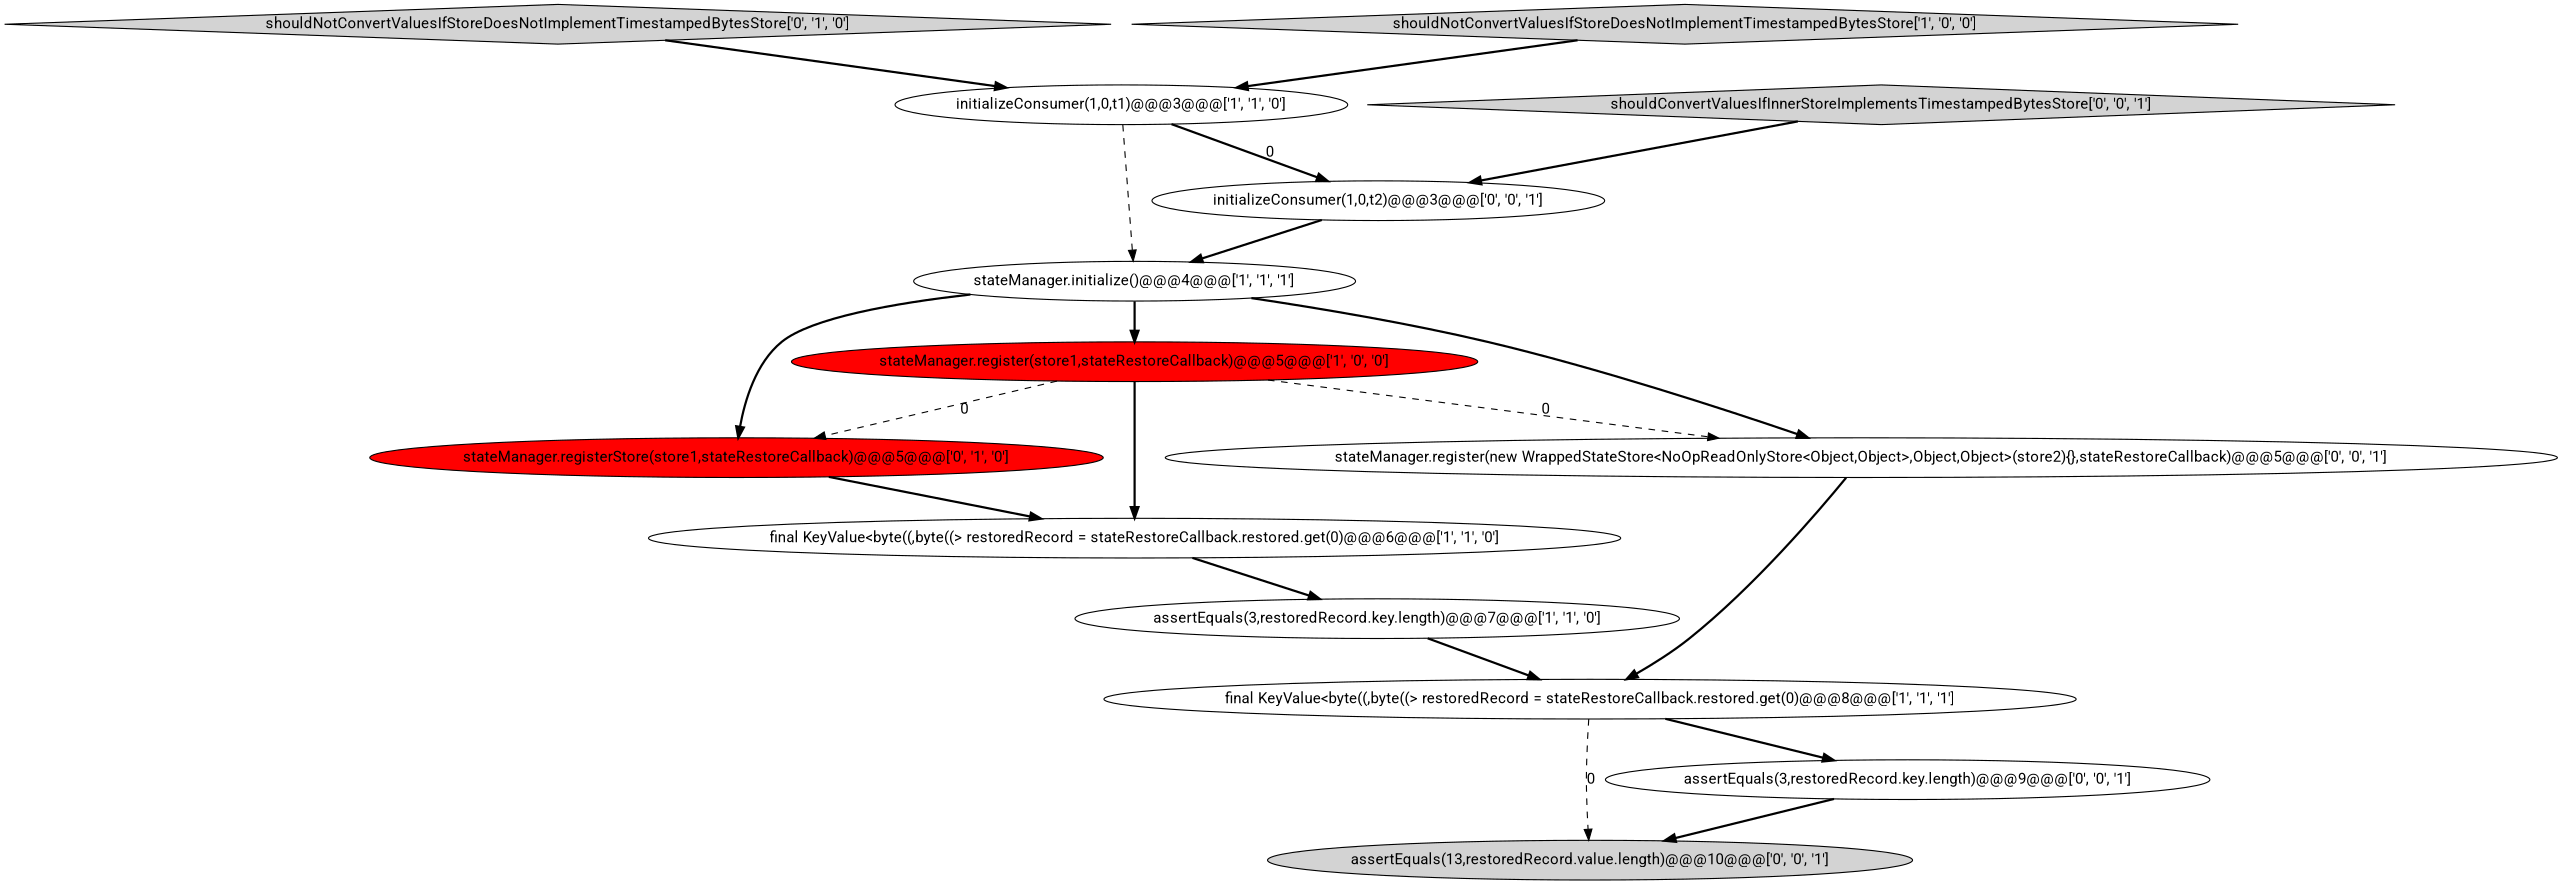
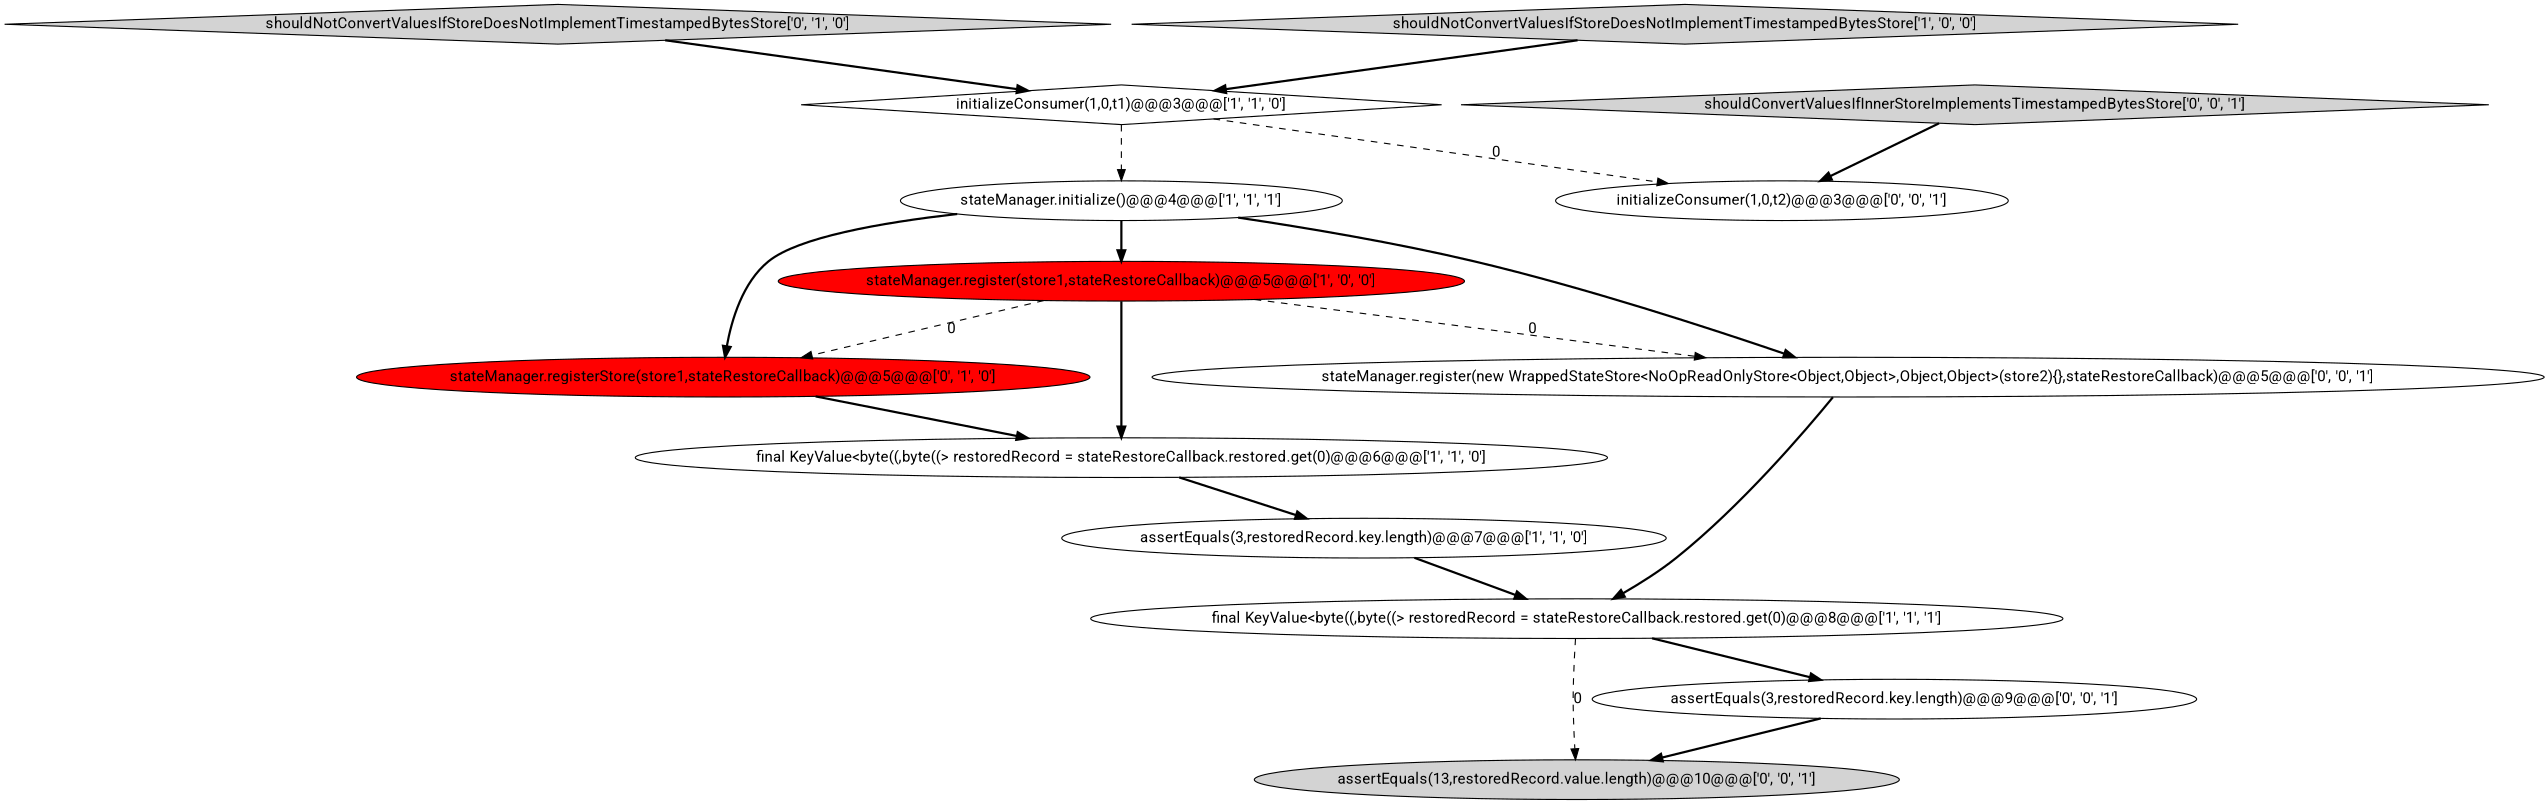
node "initializeConsumer(1,0,t1)@@@3@@@['1', '1', '0']": shape ellipse -> diamond
edge "initializeConsumer(1,0,t1)@@@3@@@['1', '1', '0']" -> "initializeConsumer(1,0,t2)@@@3@@@['0', '0', '1']": style bold -> dashed
edge "initializeConsumer(1,0,t2)@@@3@@@['0', '0', '1']" -> "stateManager.initialize()@@@4@@@['1', '1', '1']": removed
